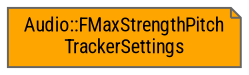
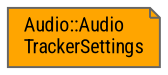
node "Audio::FMaxStrengthPitch TrackerSettings": label "Audio::FMaxStrengthPitch TrackerSettings" -> "Audio::Audio TrackerSettings"
